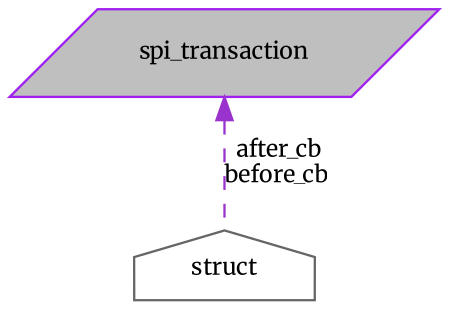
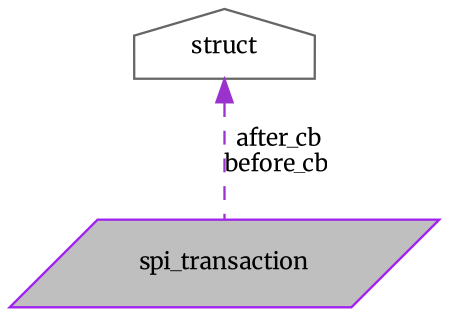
edge "struct" -> "spi_transaction": reversed
